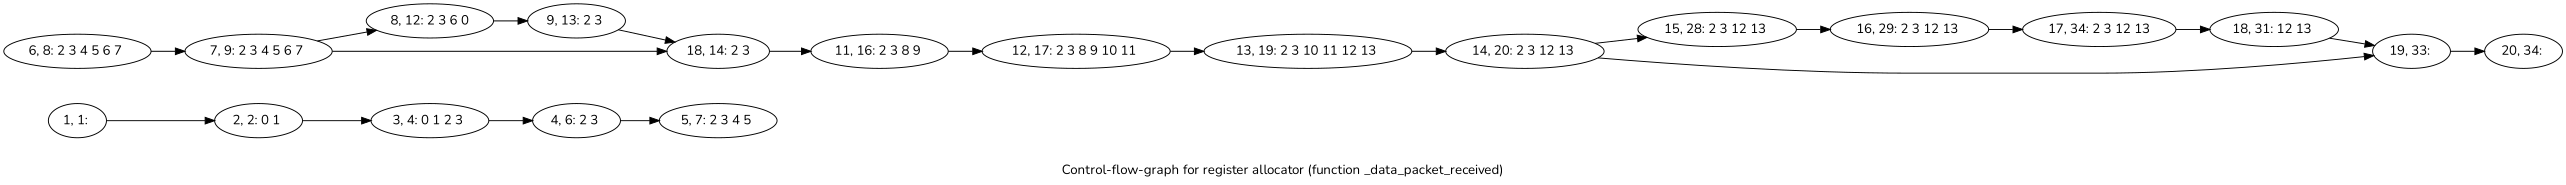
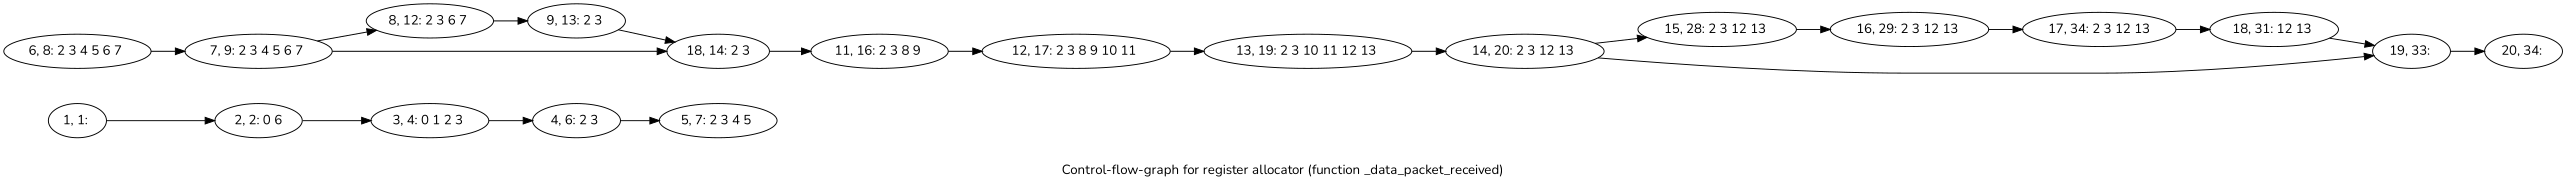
node "8, 12: 2 3 6 0": label "8, 12: 2 3 6 0" -> "8, 12: 2 3 6 7"
node "2, 2: 0 1": label "2, 2: 0 1" -> "2, 2: 0 6"
